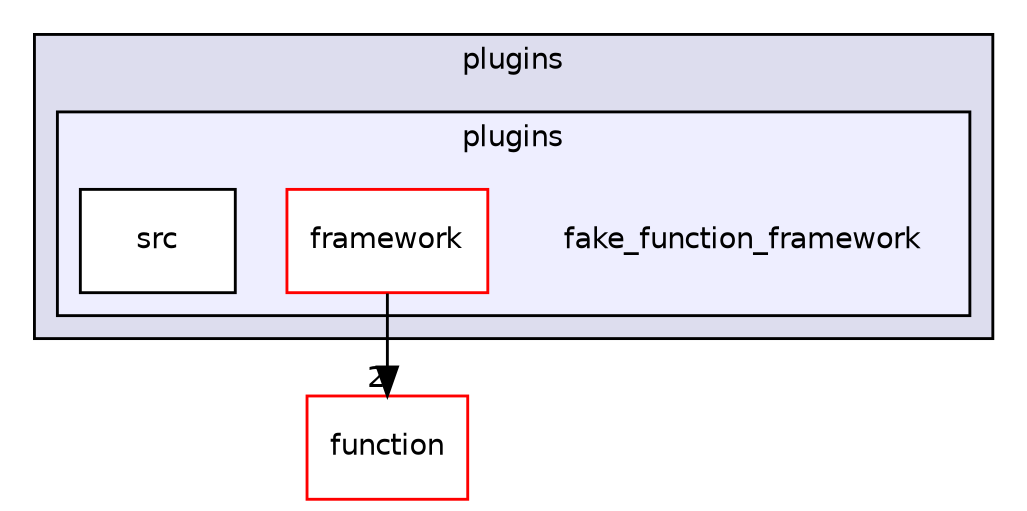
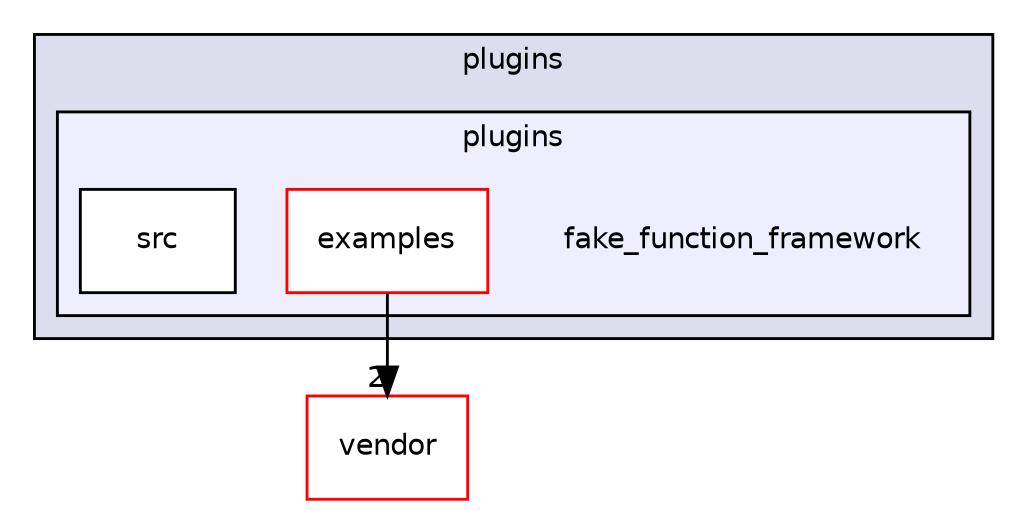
node "framework": label "framework" -> "examples"
node "function": label "function" -> "vendor"
